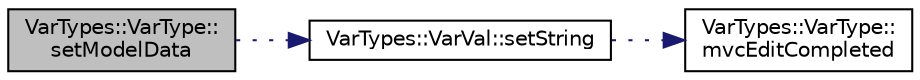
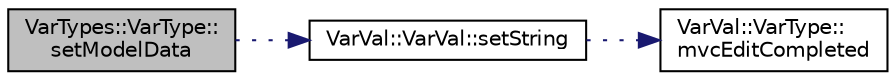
node "VarTypes::VarVal::setString": label "VarTypes::VarVal::setString" -> "VarVal::VarVal::setString"
node "VarTypes::VarType:: mvcEditCompleted": label "VarTypes::VarType:: mvcEditCompleted" -> "VarVal::VarType:: mvcEditCompleted"
